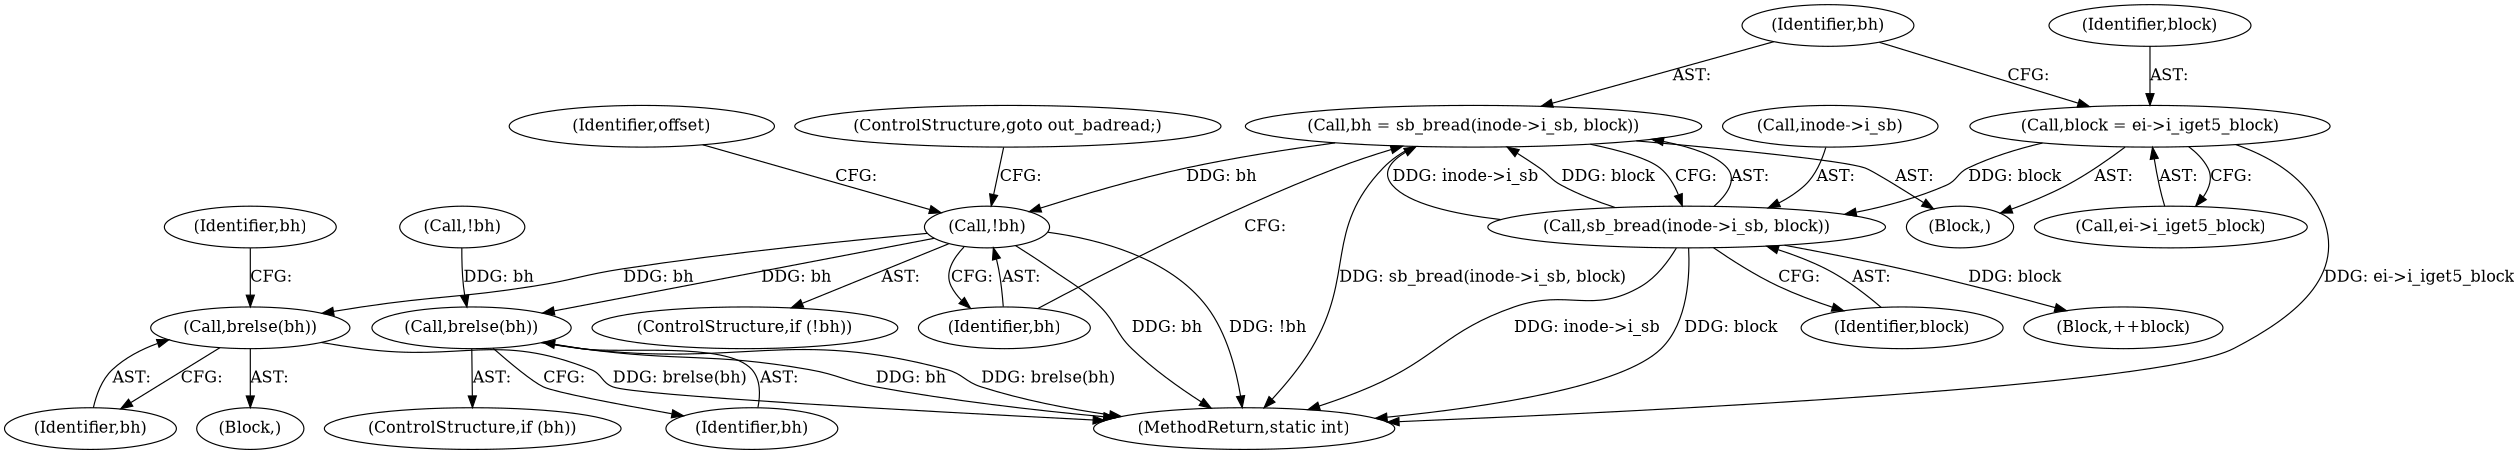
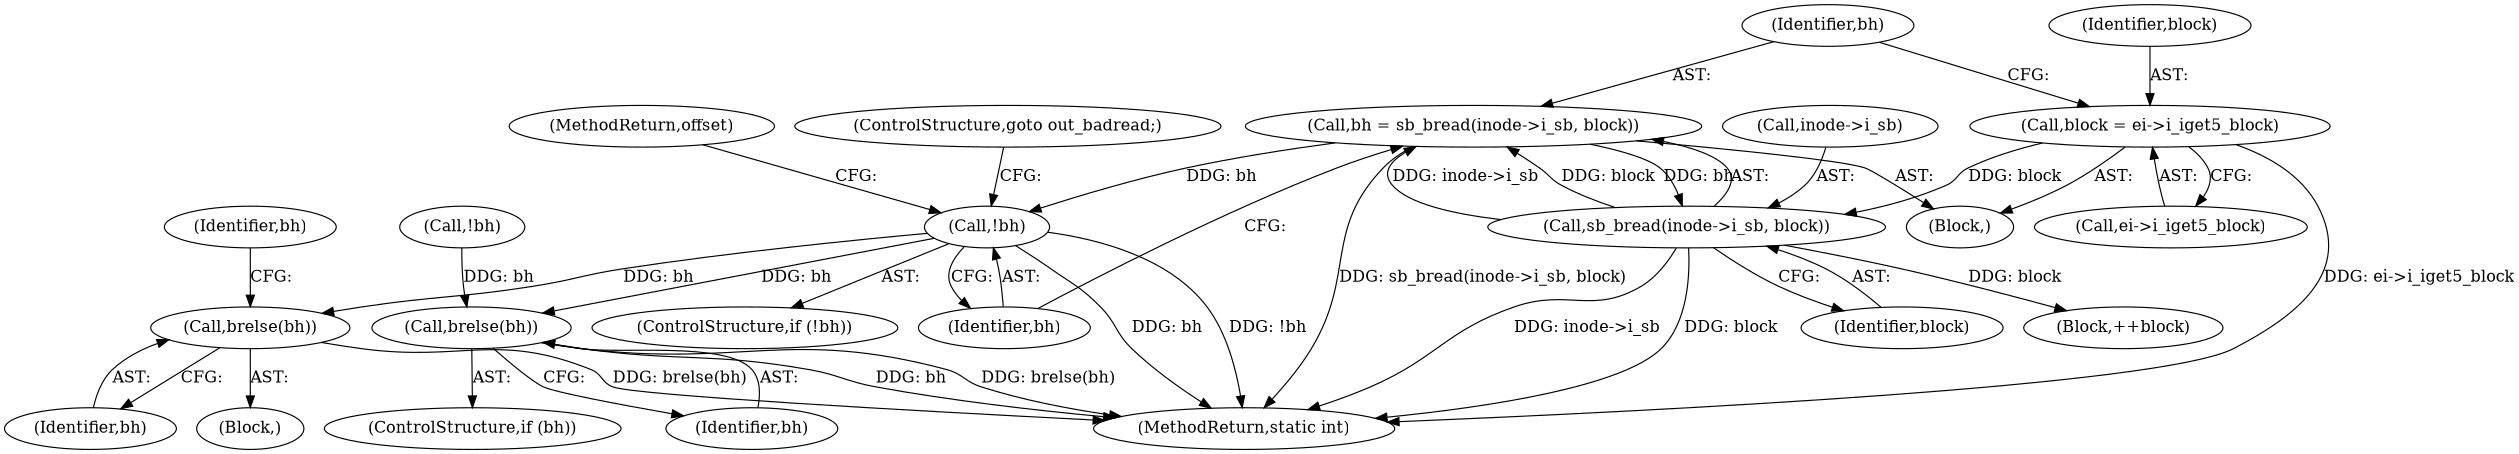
node "(Identifier,offset)": label "(Identifier,offset)" -> "(MethodReturn,offset)"
edge "(Call,bh = sb_bread(inode->i_sb, block))" -> "(Call,sb_bread(inode->i_sb, block))": label "CFG: " -> "DDG: bh"
